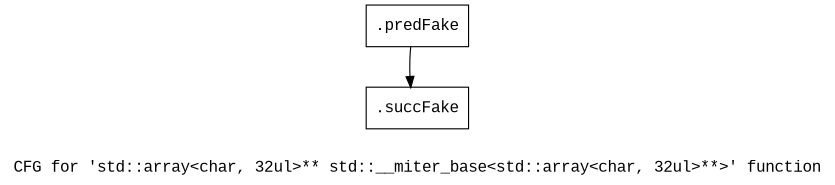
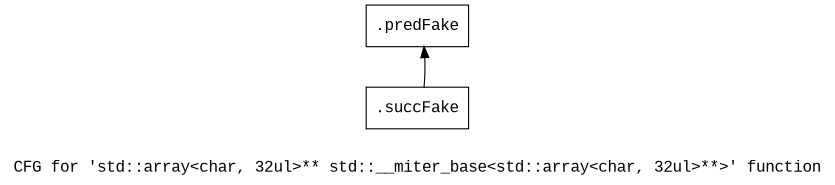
edge ".predFake" -> ".succFake": reversed
